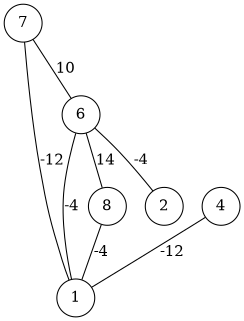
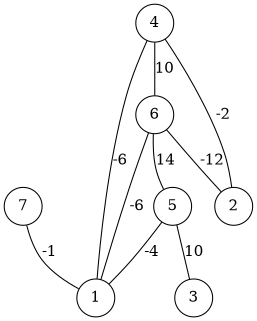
edge "7" -- "6": now "4" -- "6"
edge "4" -- "2": added, label "-2"
edge "7" -- "1": label "-12" -> "-1"
edge "6" -- "2": label "-4" -> "-12"
edge "6" -- "1": label "-4" -> "-6"
node "8": label "8" -> "5"
edge "4" -- "1": label "-12" -> "-6"
node "3": added
